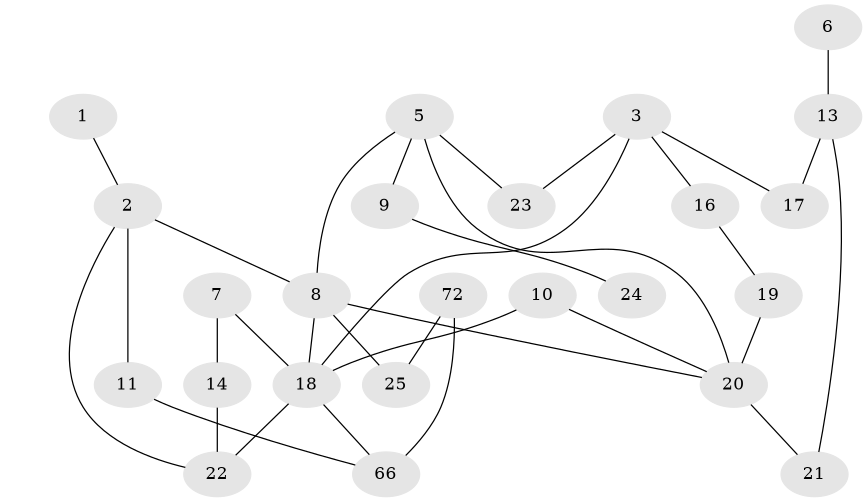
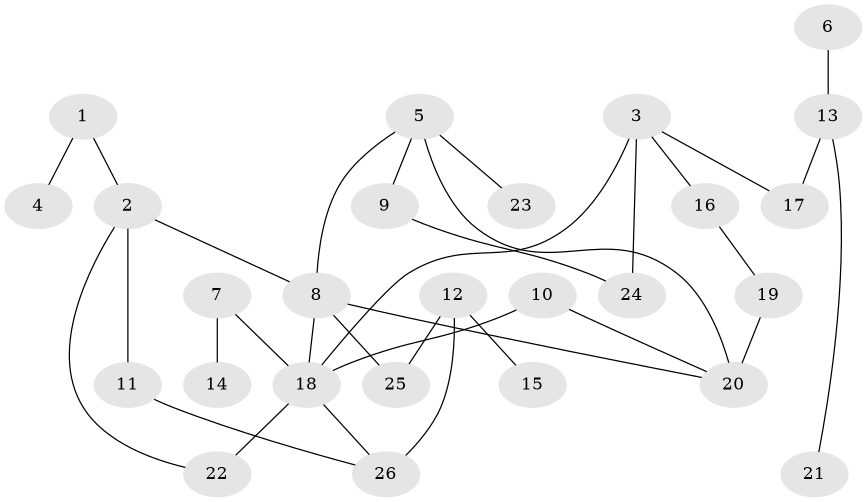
edge "3" -- "23": now "3" -- "24"
node "4": added
node "72": label "72" -> "12"
node "15": added
edge "20" -- "21": removed
edge "14" -- "22": removed
node "66": label "66" -> "26"
